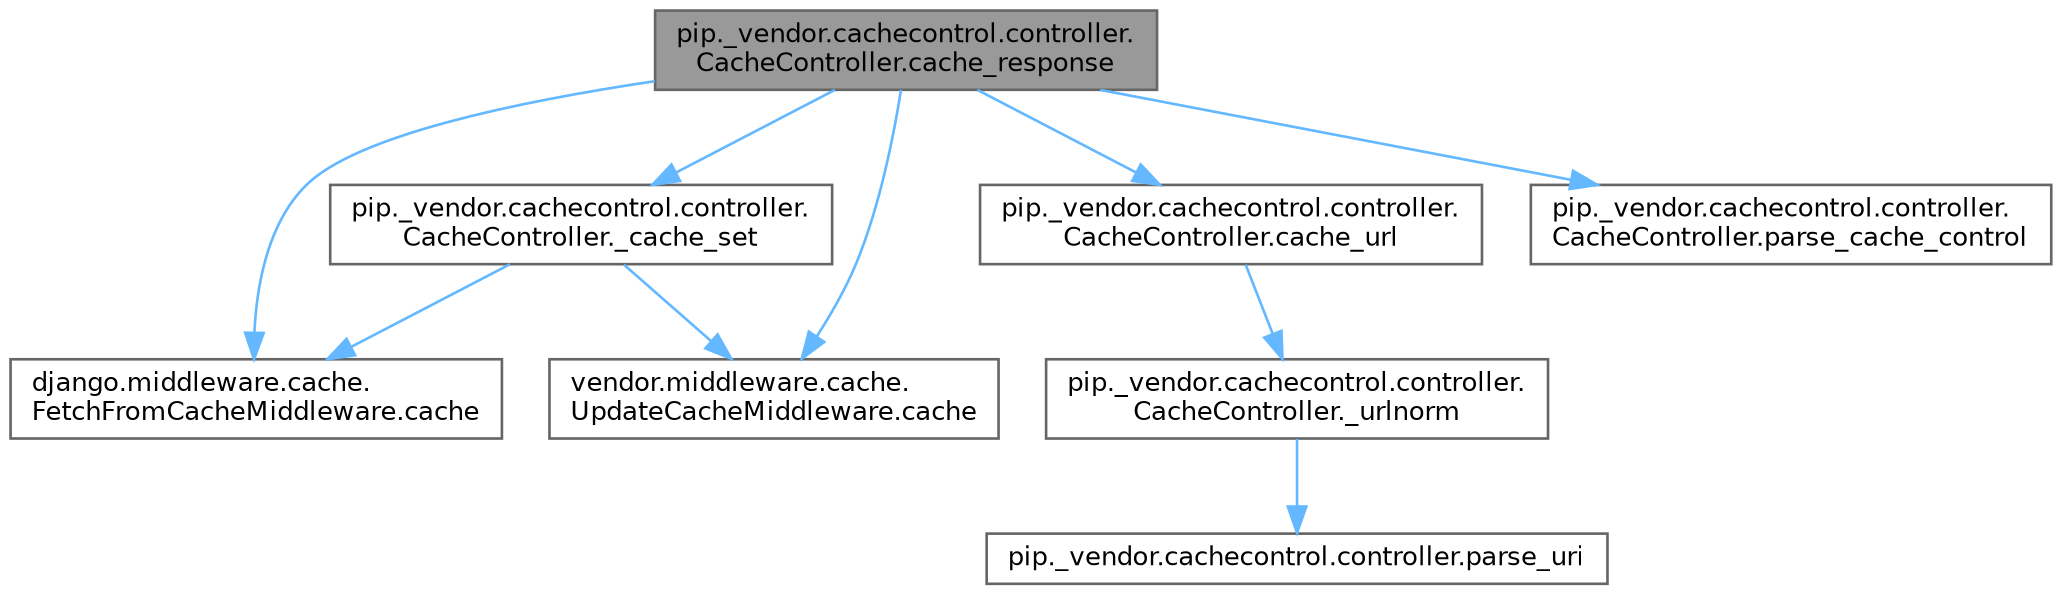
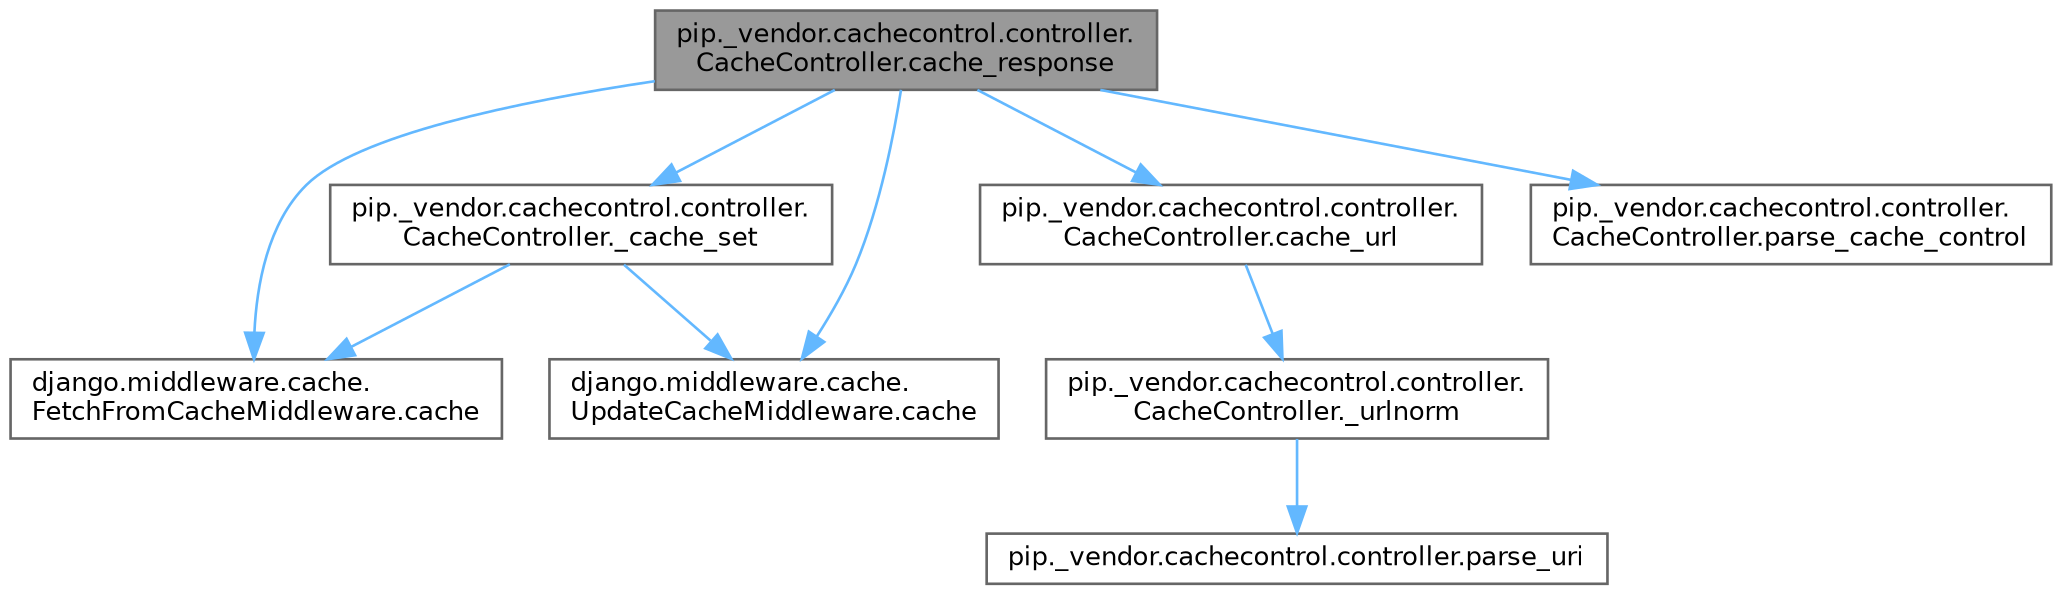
node "vendor.middleware.cache. UpdateCacheMiddleware.cache": label "vendor.middleware.cache. UpdateCacheMiddleware.cache" -> "django.middleware.cache. UpdateCacheMiddleware.cache"
